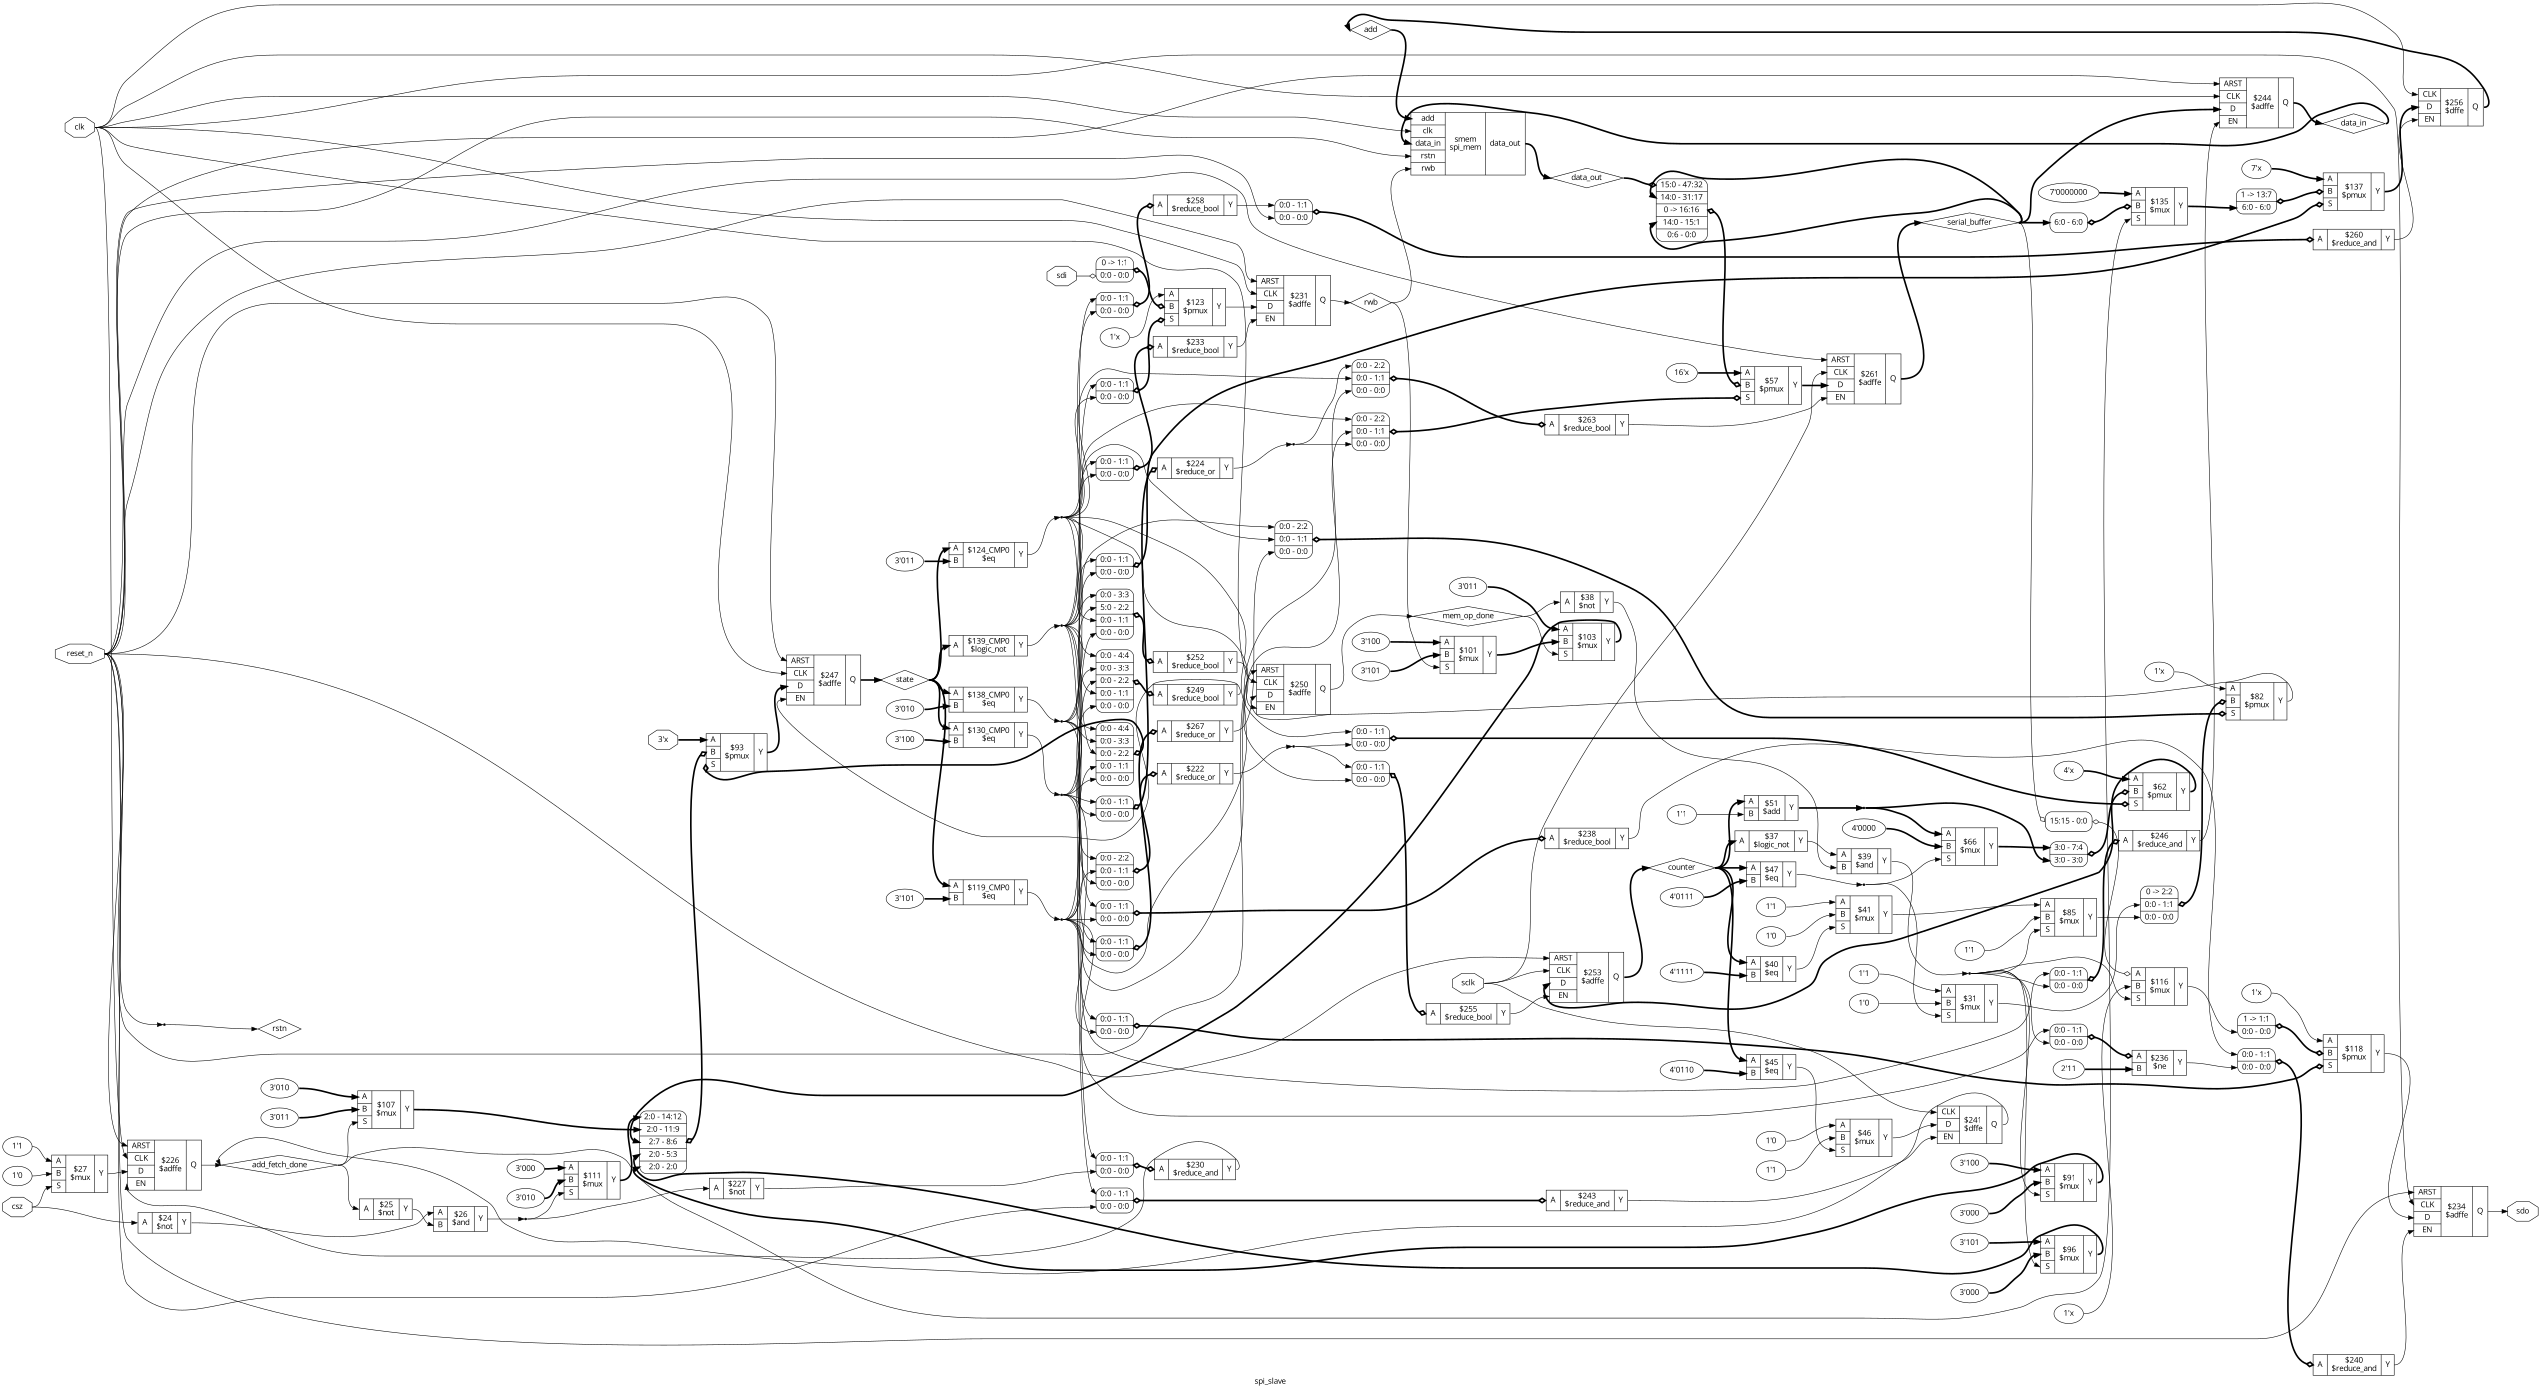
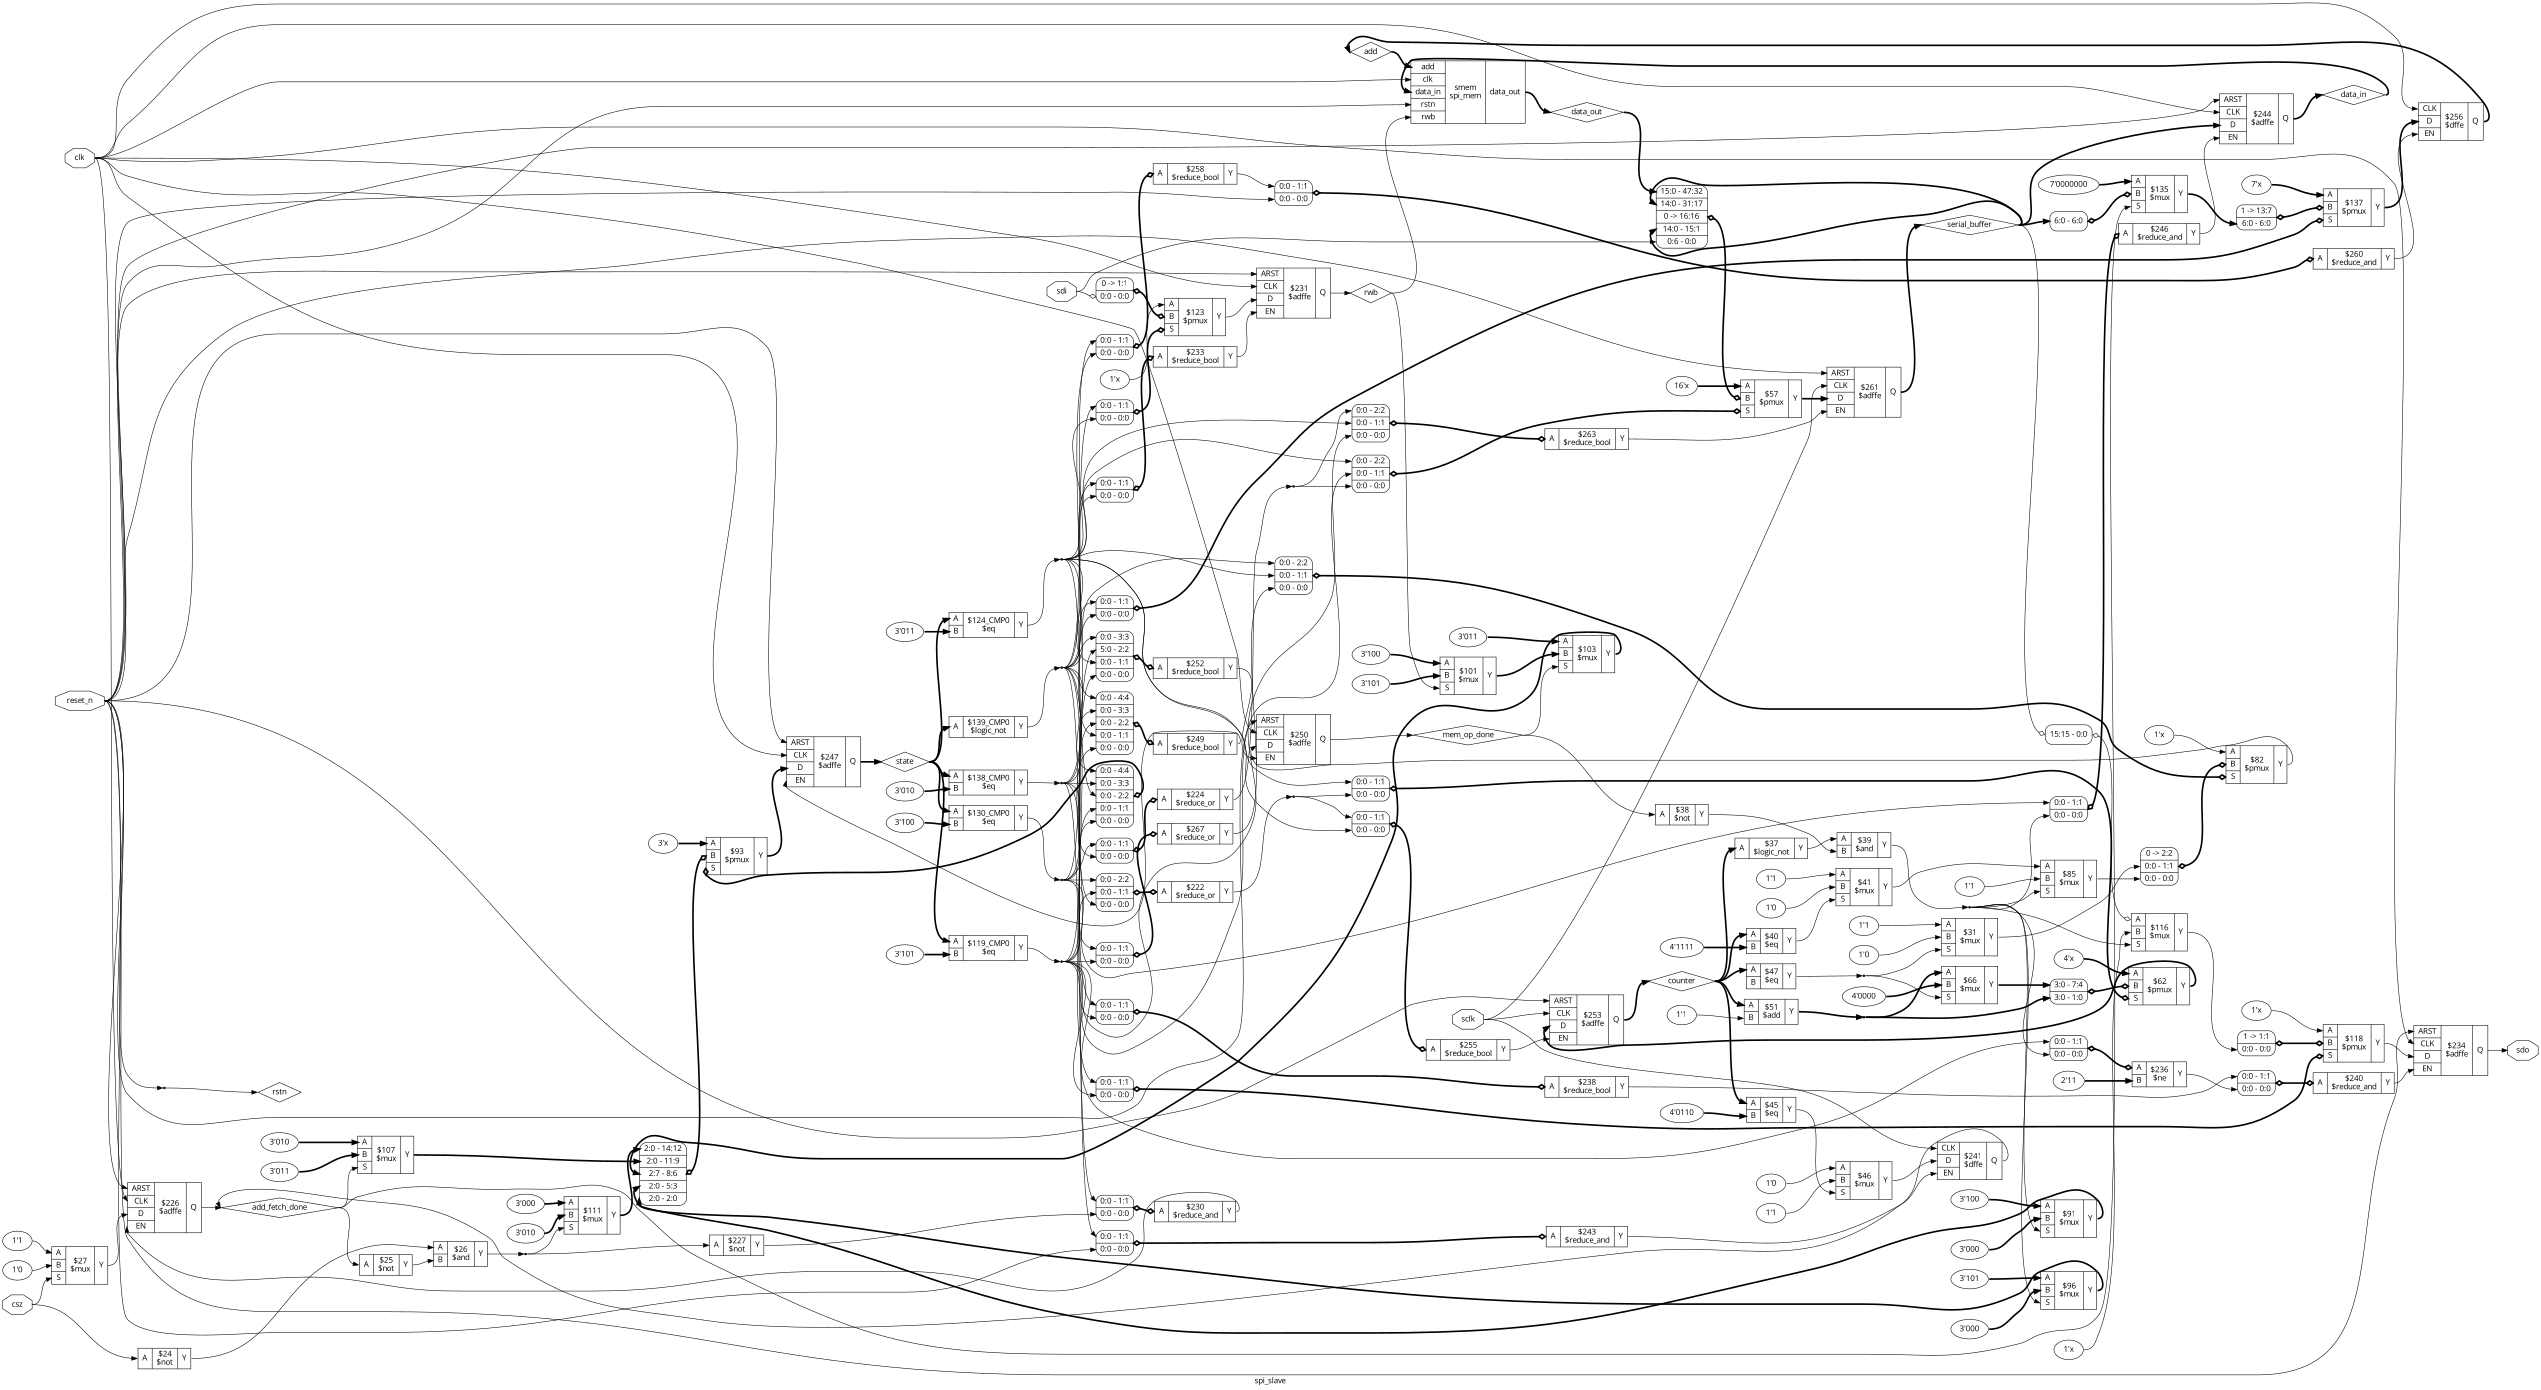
edge "data_out" -> "15:0 - 47:32": arrowhead odiamond -> normal
edge "sdi" -> "15:0 - 47:32": added
node "3'x": shape octagon -> ellipse
node "3:0 - 7:4": text "3:0 - 3:0" -> "3:0 - 1:0"
node "4'0111": removed
